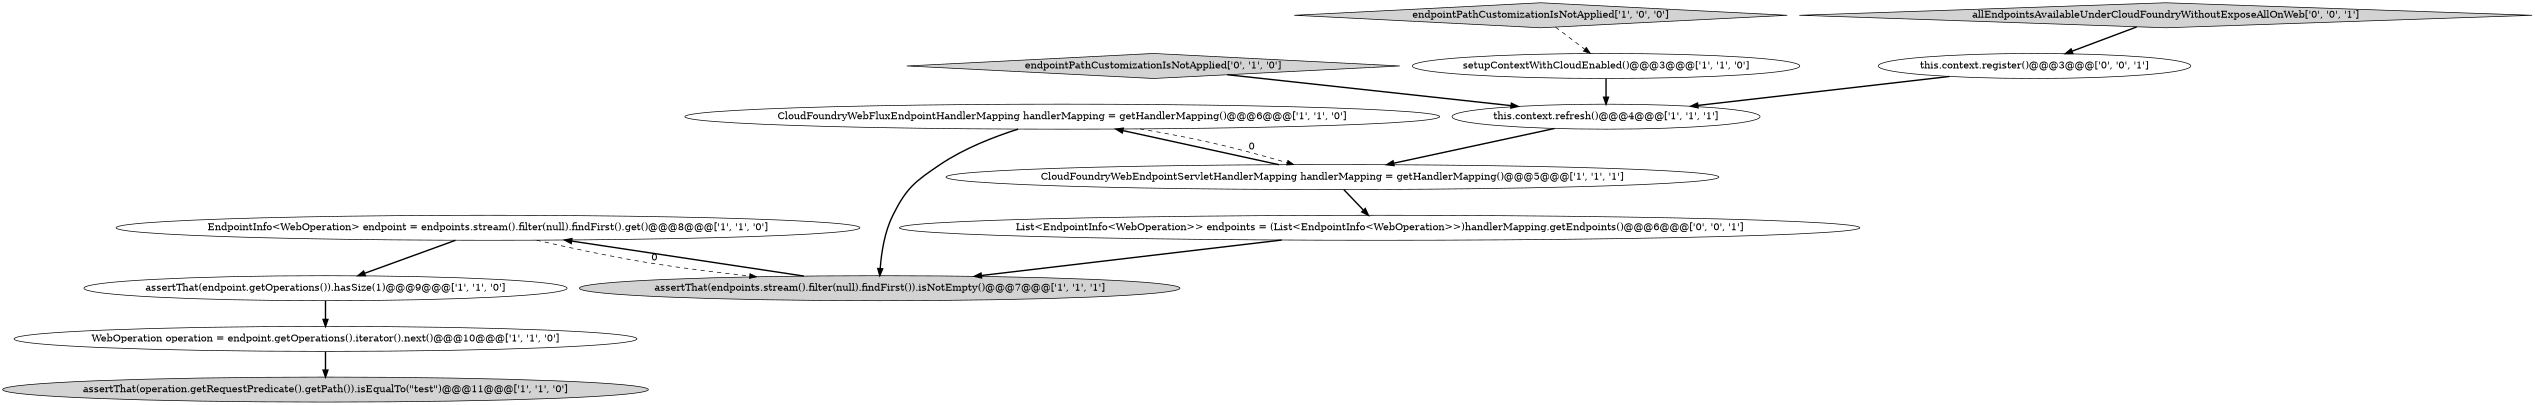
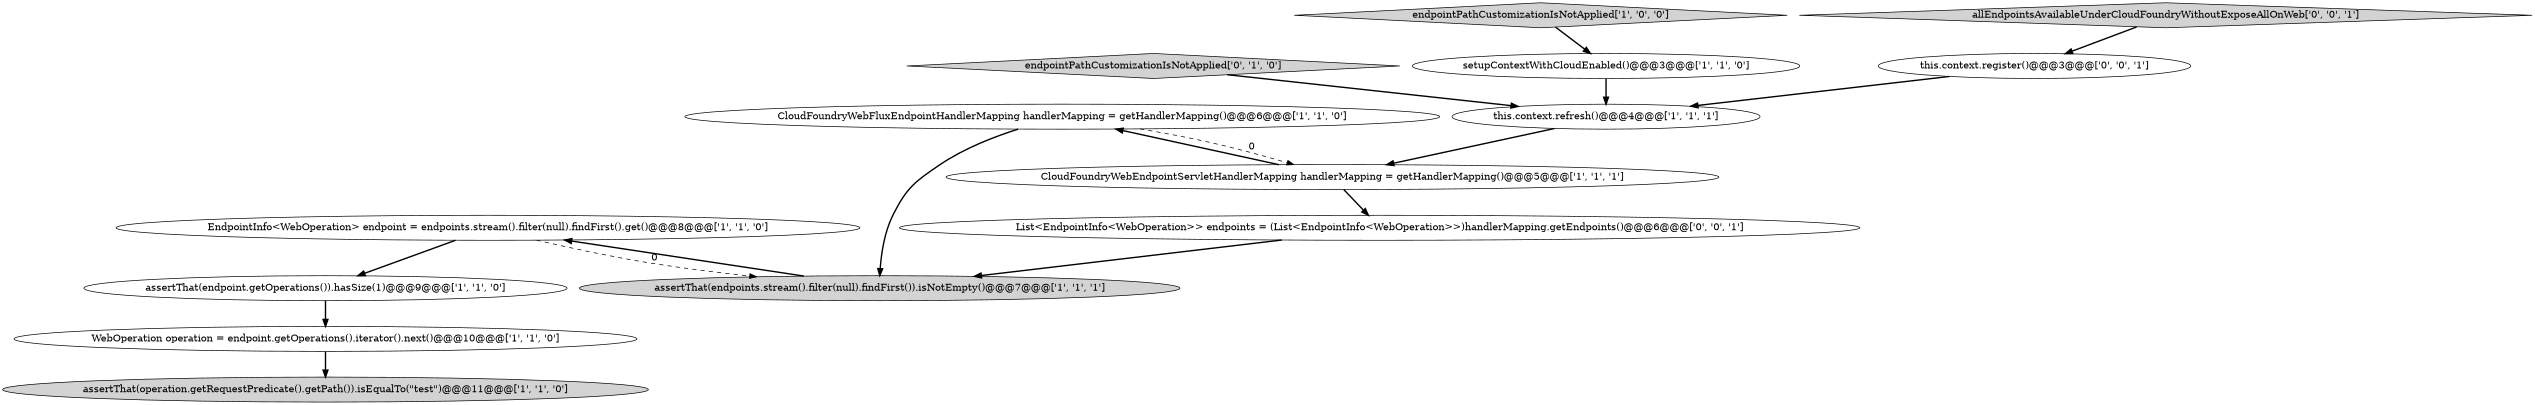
edge "endpointPathCustomizationIsNotApplied['1', '0', '0']" -> "setupContextWithCloudEnabled()@@@3@@@['1', '1', '0']": style dashed -> bold
